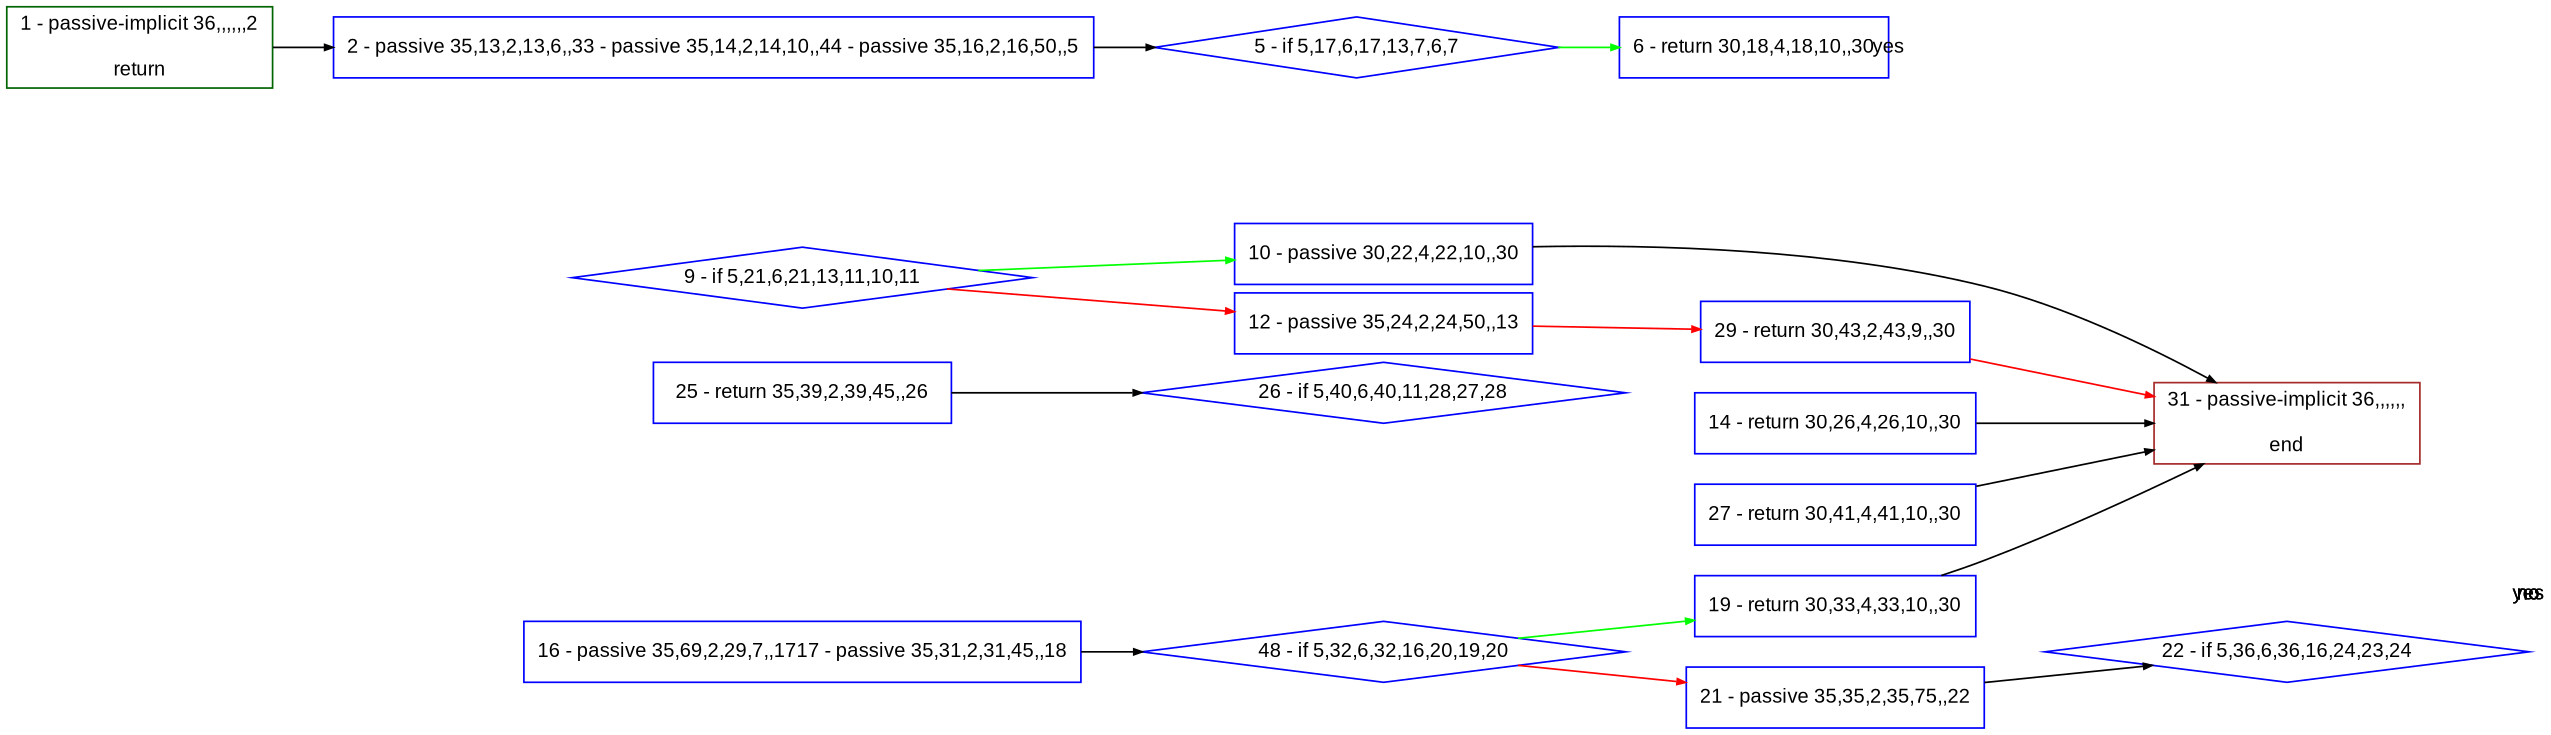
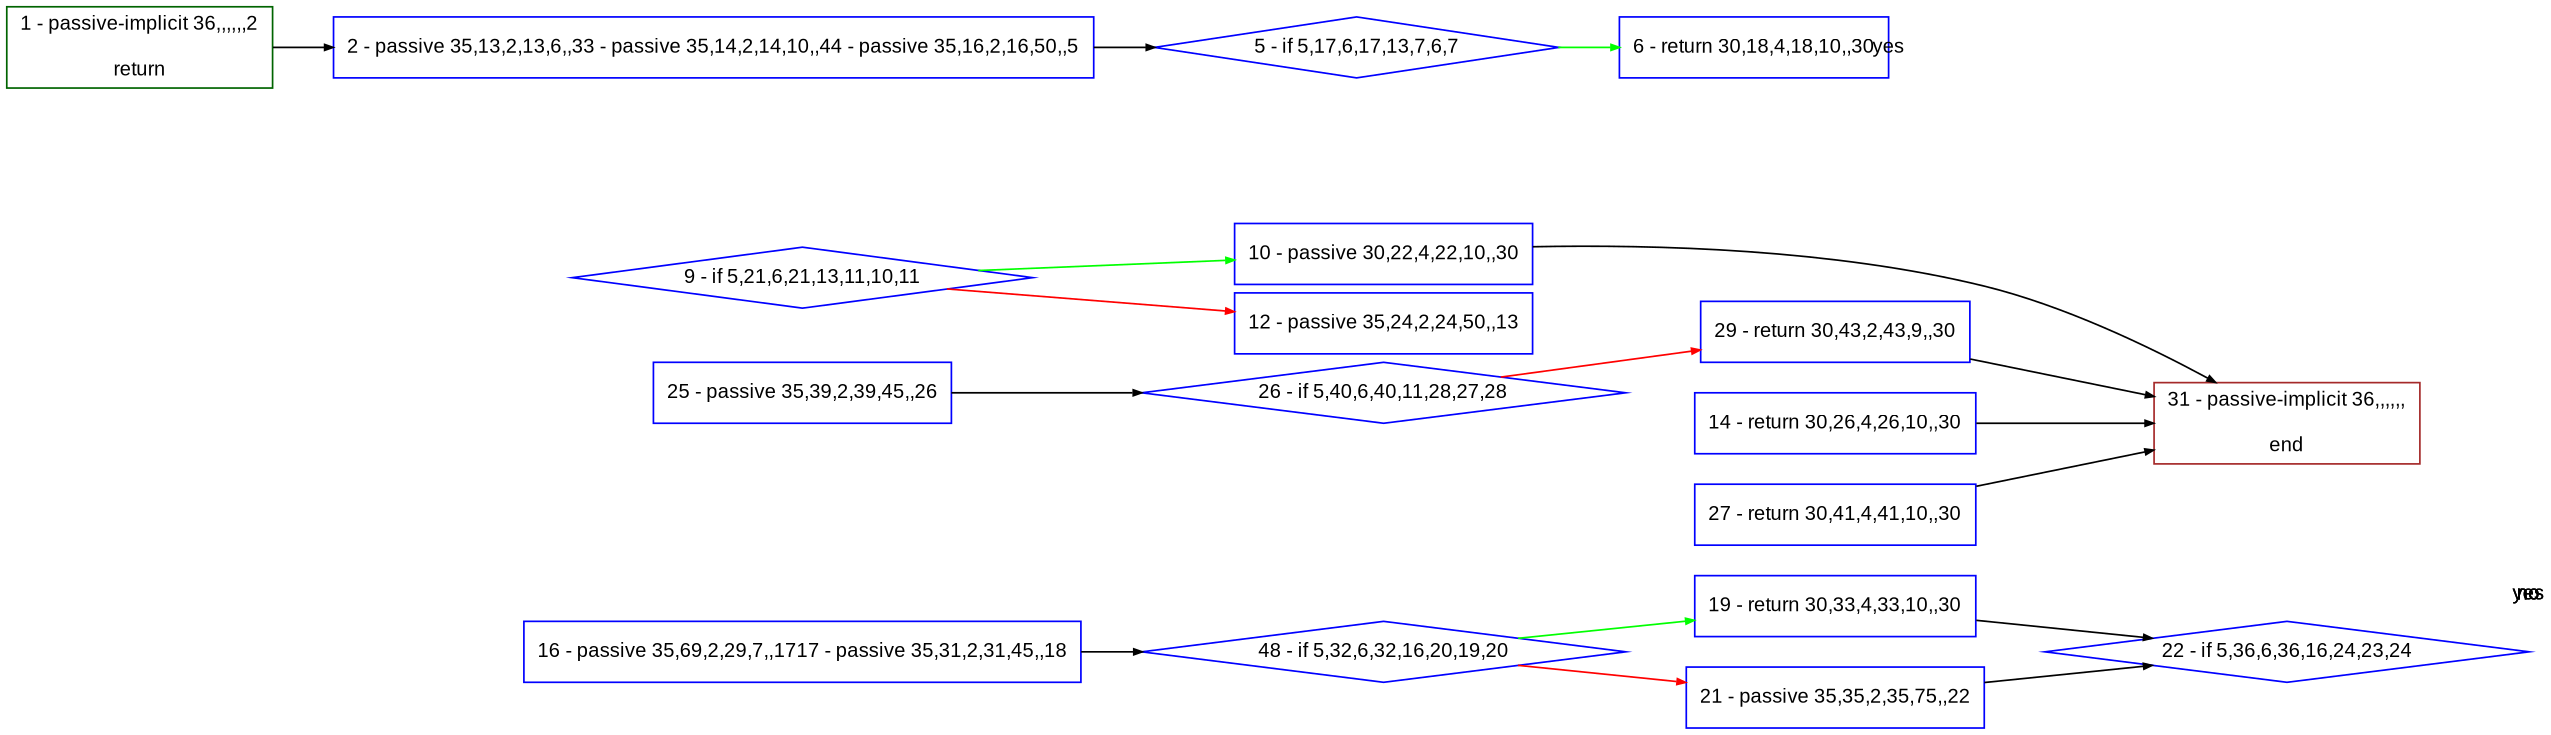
edge "12 - passive 35,24,2,24,50,,13" -> "29 - return 30,43,2,43,9,,30": now "26 - if 5,40,6,40,11,28,27,28" -> "29 - return 30,43,2,43,9,,30"
edge "29 - return 30,43,2,43,9,,30" -> "31 - passive-implicit 36,,,,,, end": color #ff0000 -> #000000
node "25 - return 35,39,2,39,45,,26": label "25 - return 35,39,2,39,45,,26" -> "25 - passive 35,39,2,39,45,,26"
edge "19 - return 30,33,4,33,10,,30" -> "31 - passive-implicit 36,,,,,, end": now "19 - return 30,33,4,33,10,,30" -> "22 - if 5,36,6,36,16,24,23,24"
